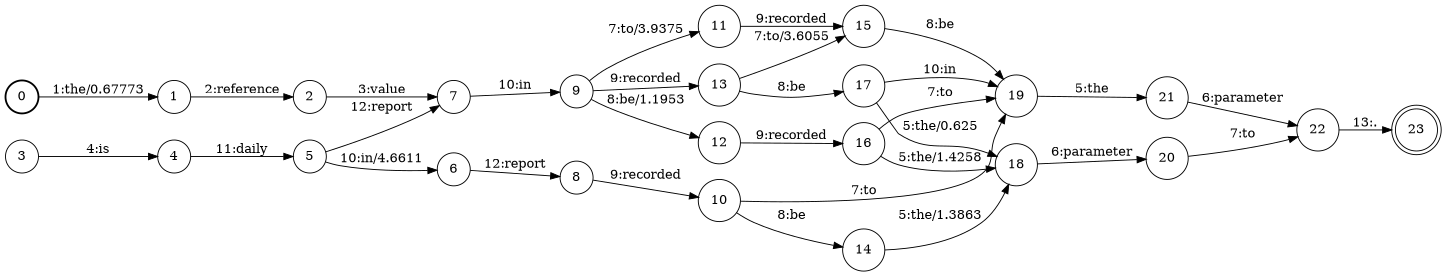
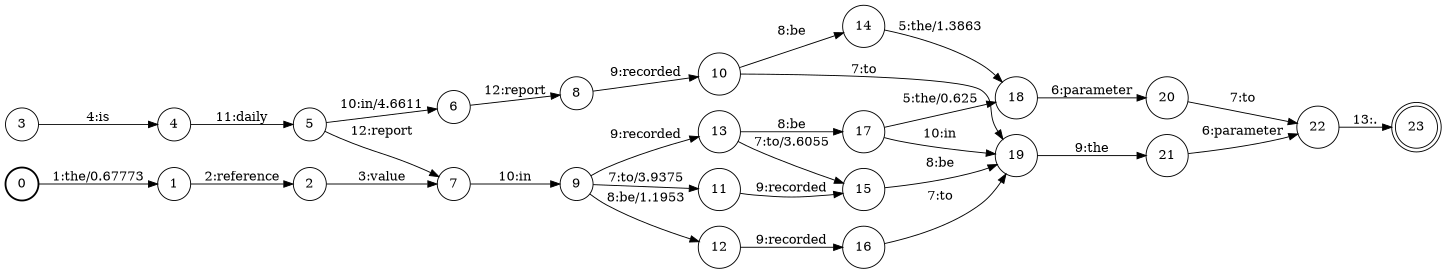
edge "19" -> "21": label "5:the" -> "9:the"
edge "16" -> "18": removed, label "5:the/1.4258"
